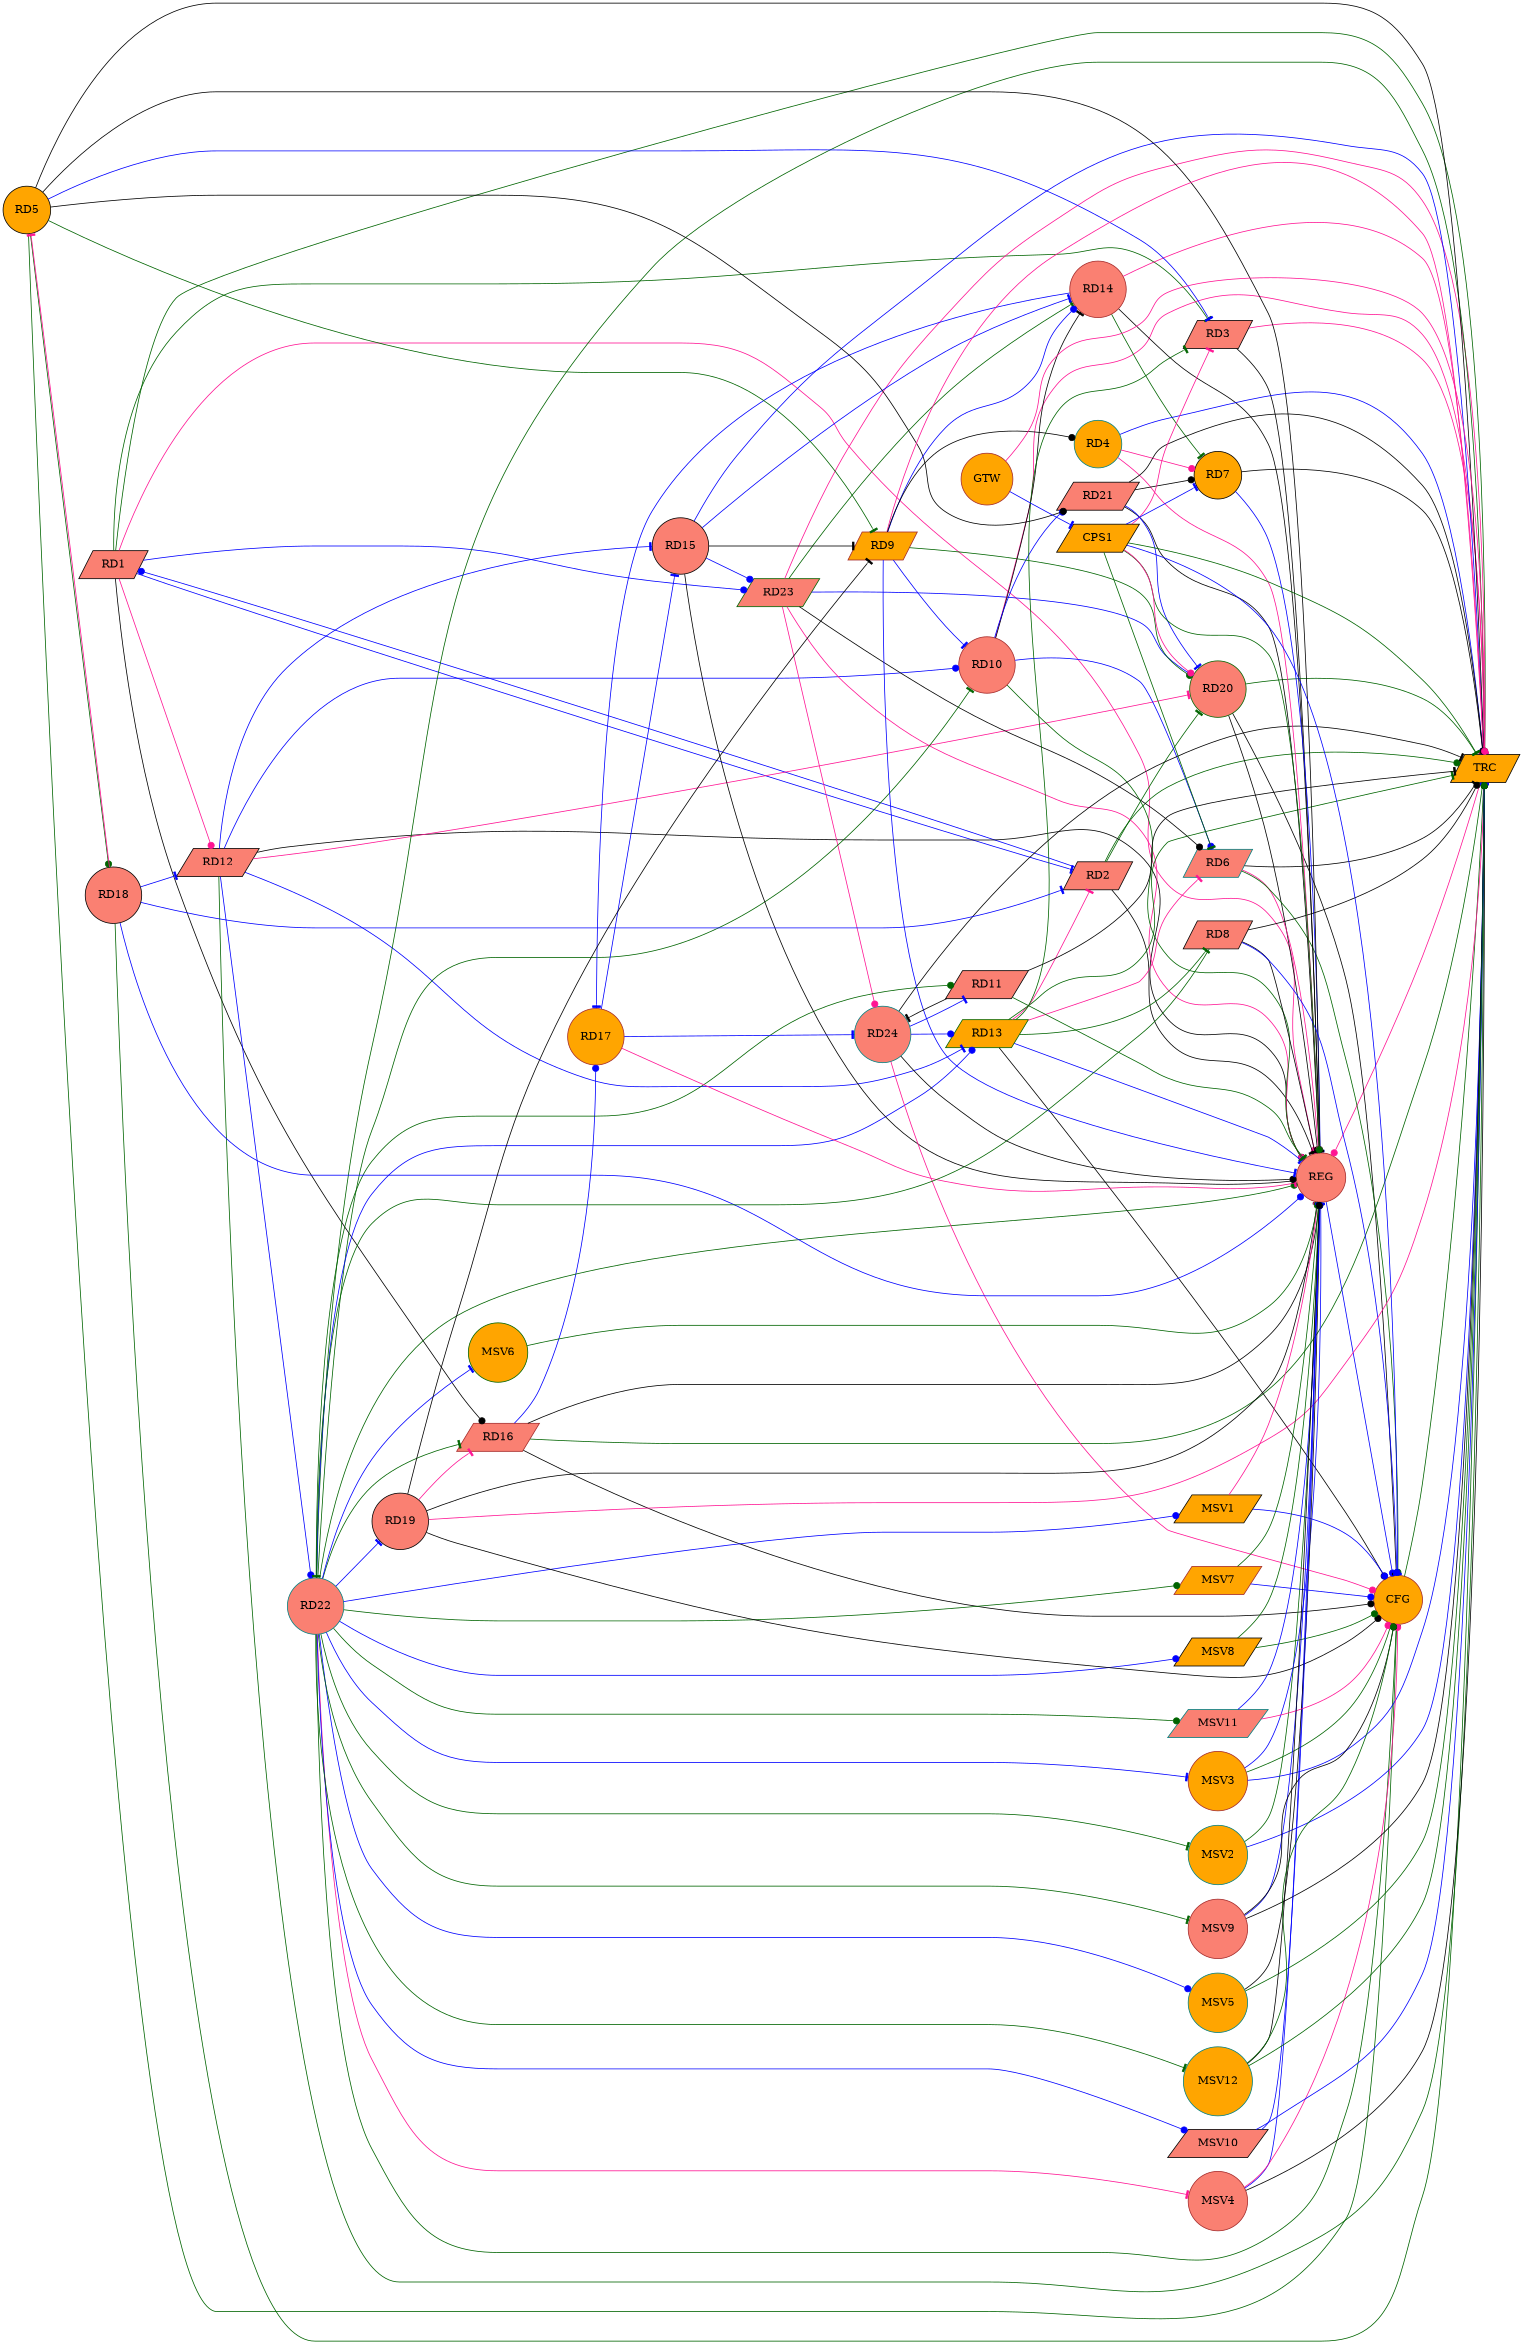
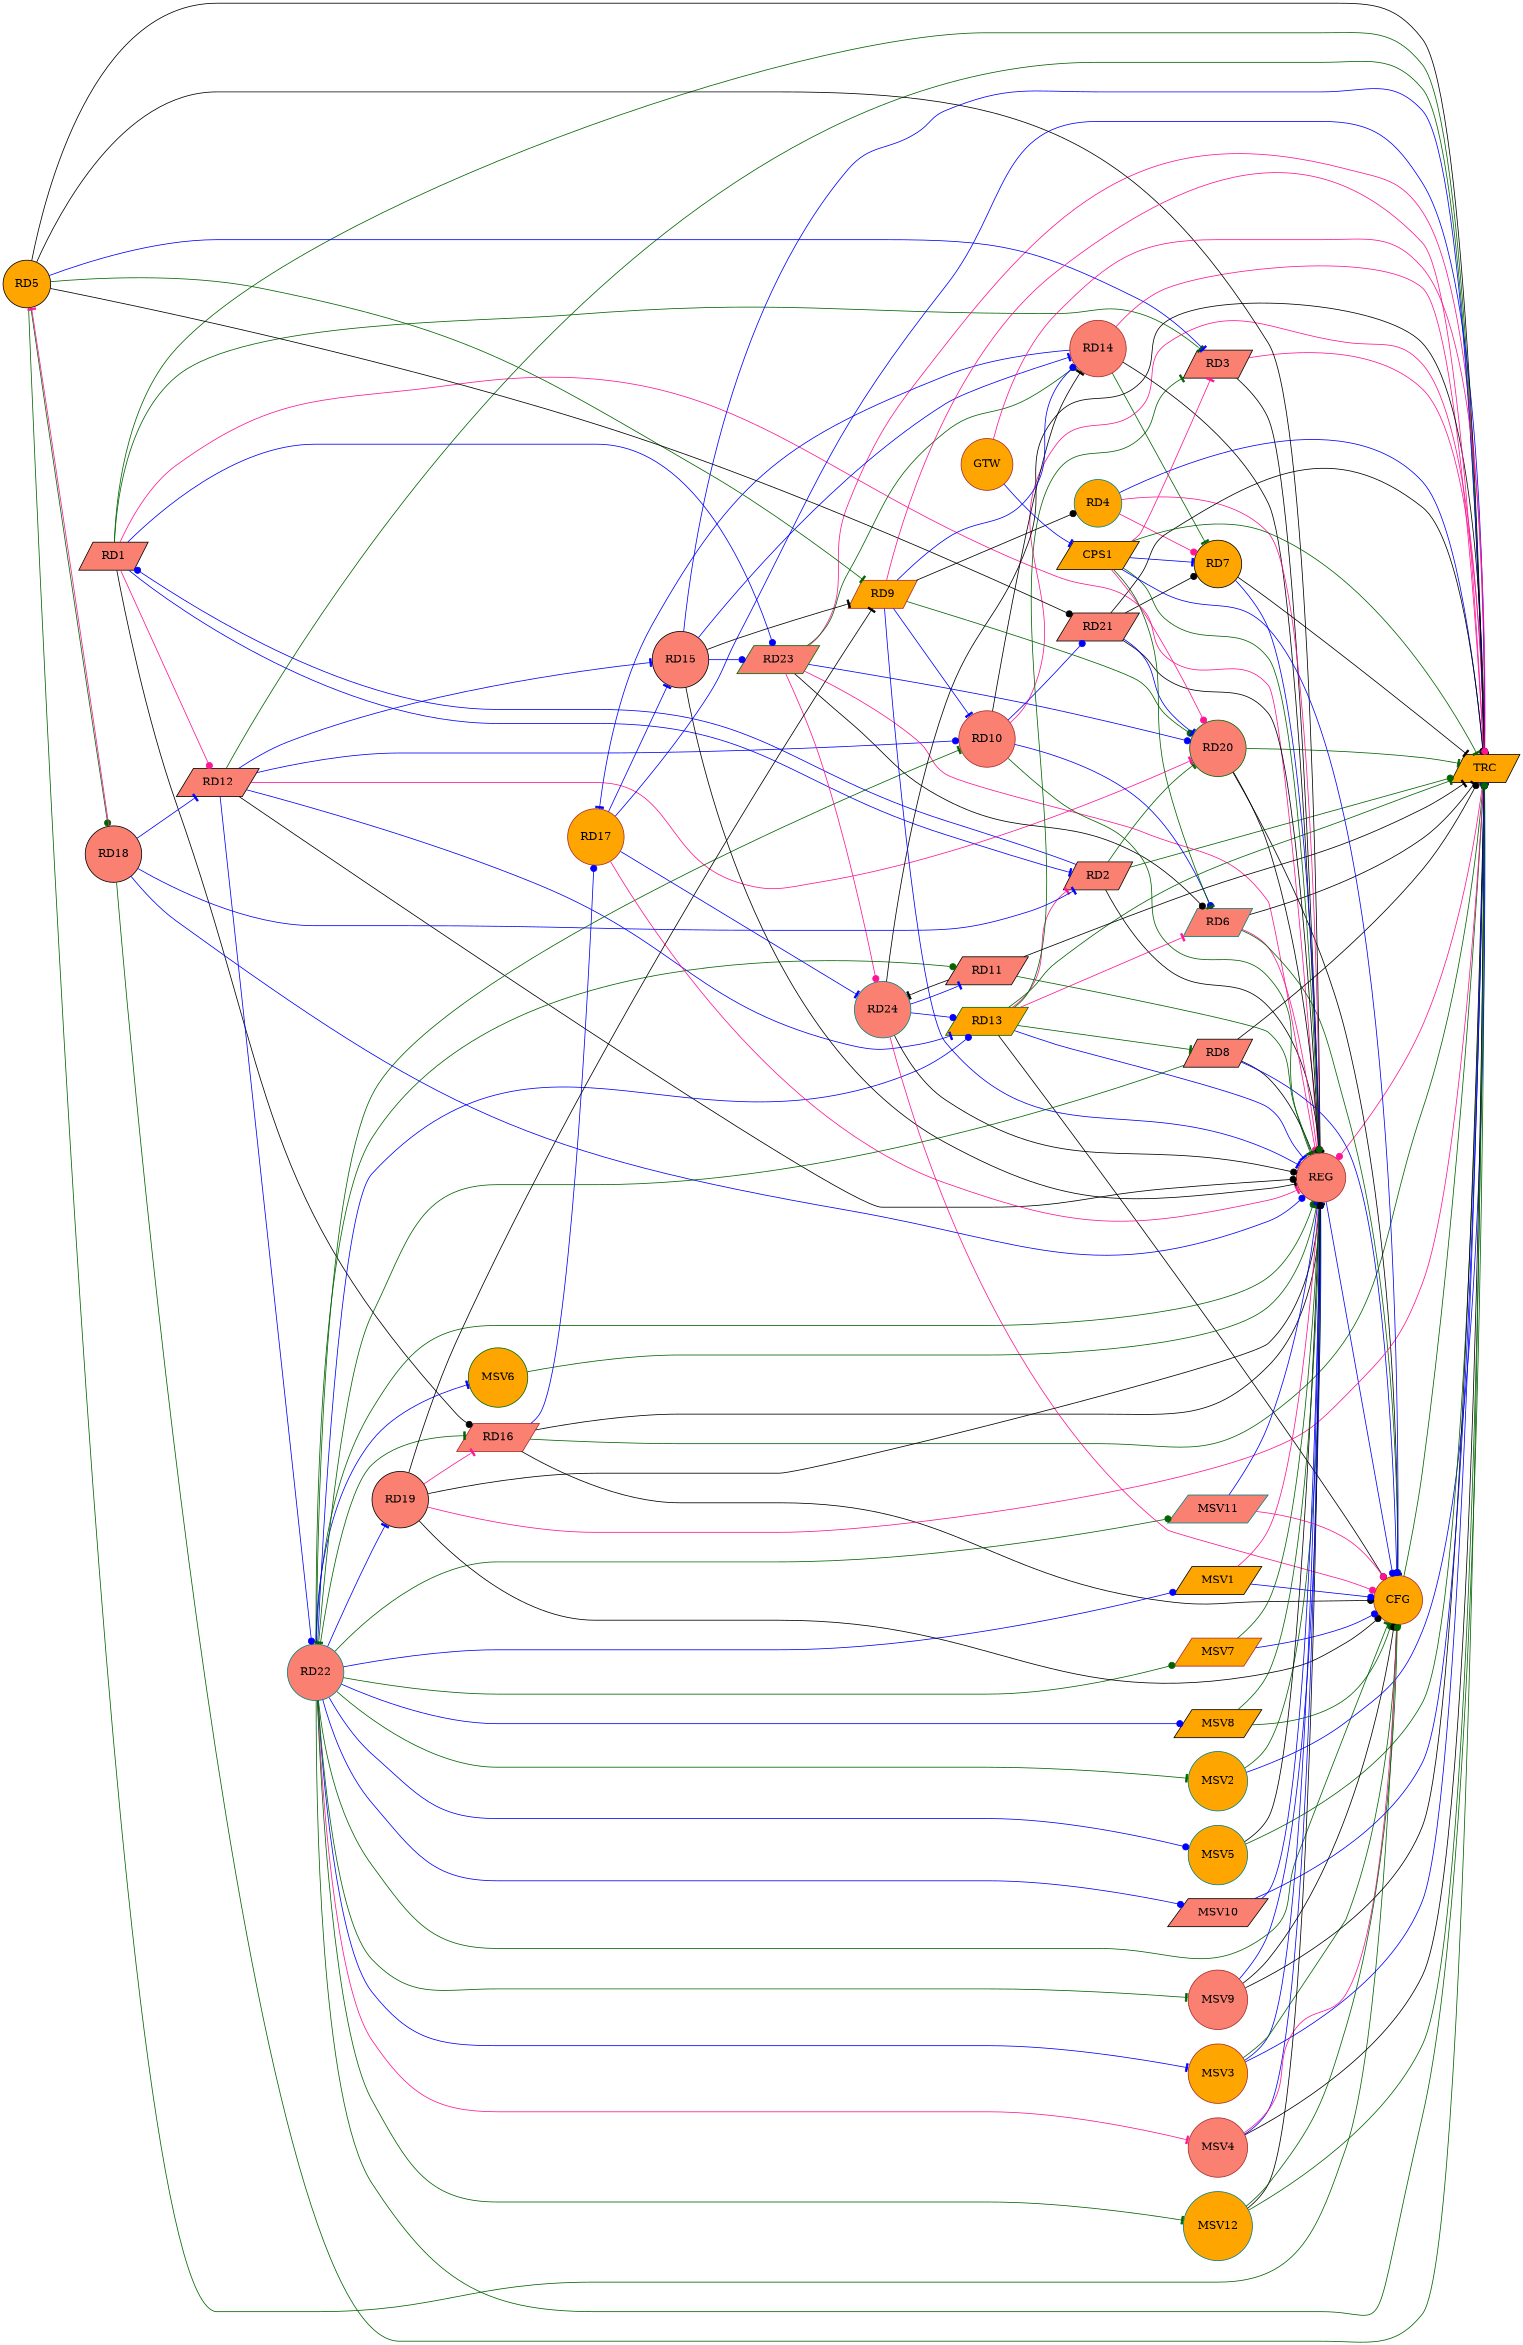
edge "RD17" -> "TRC": added
